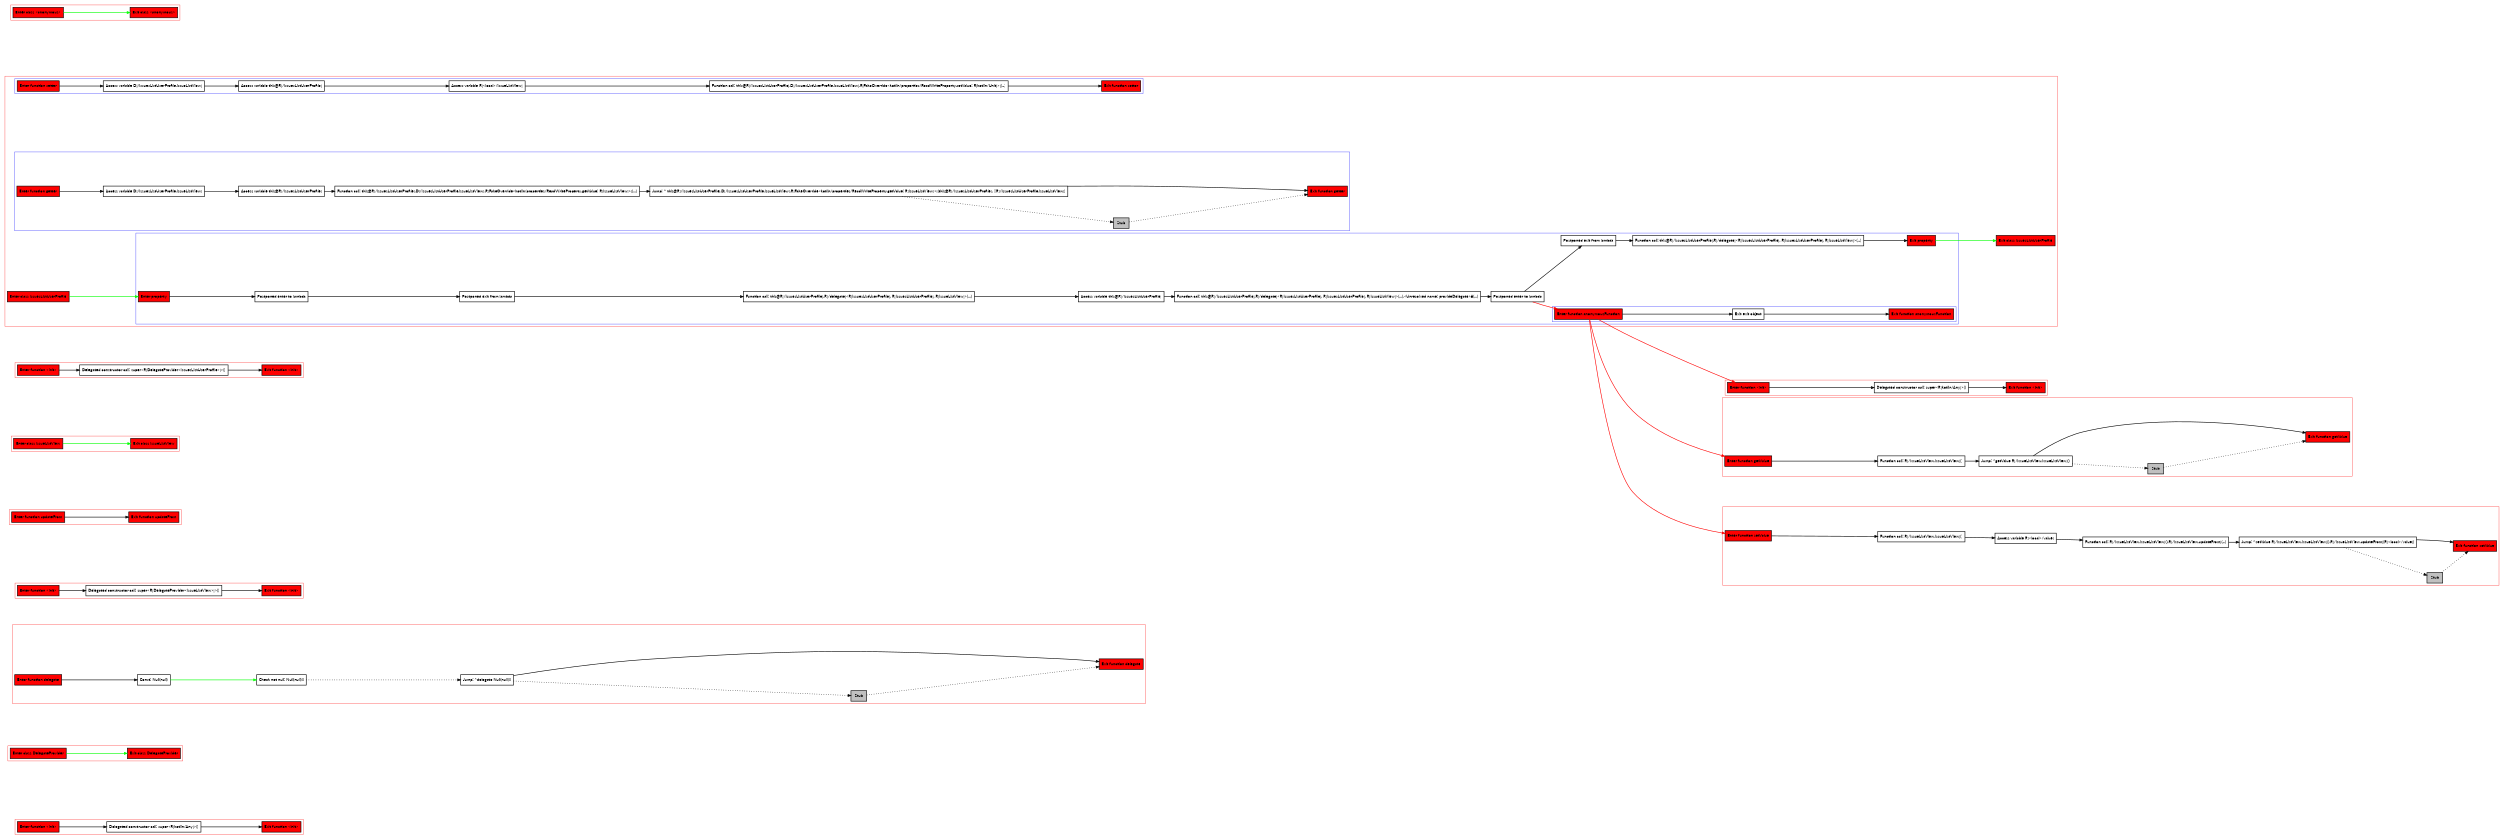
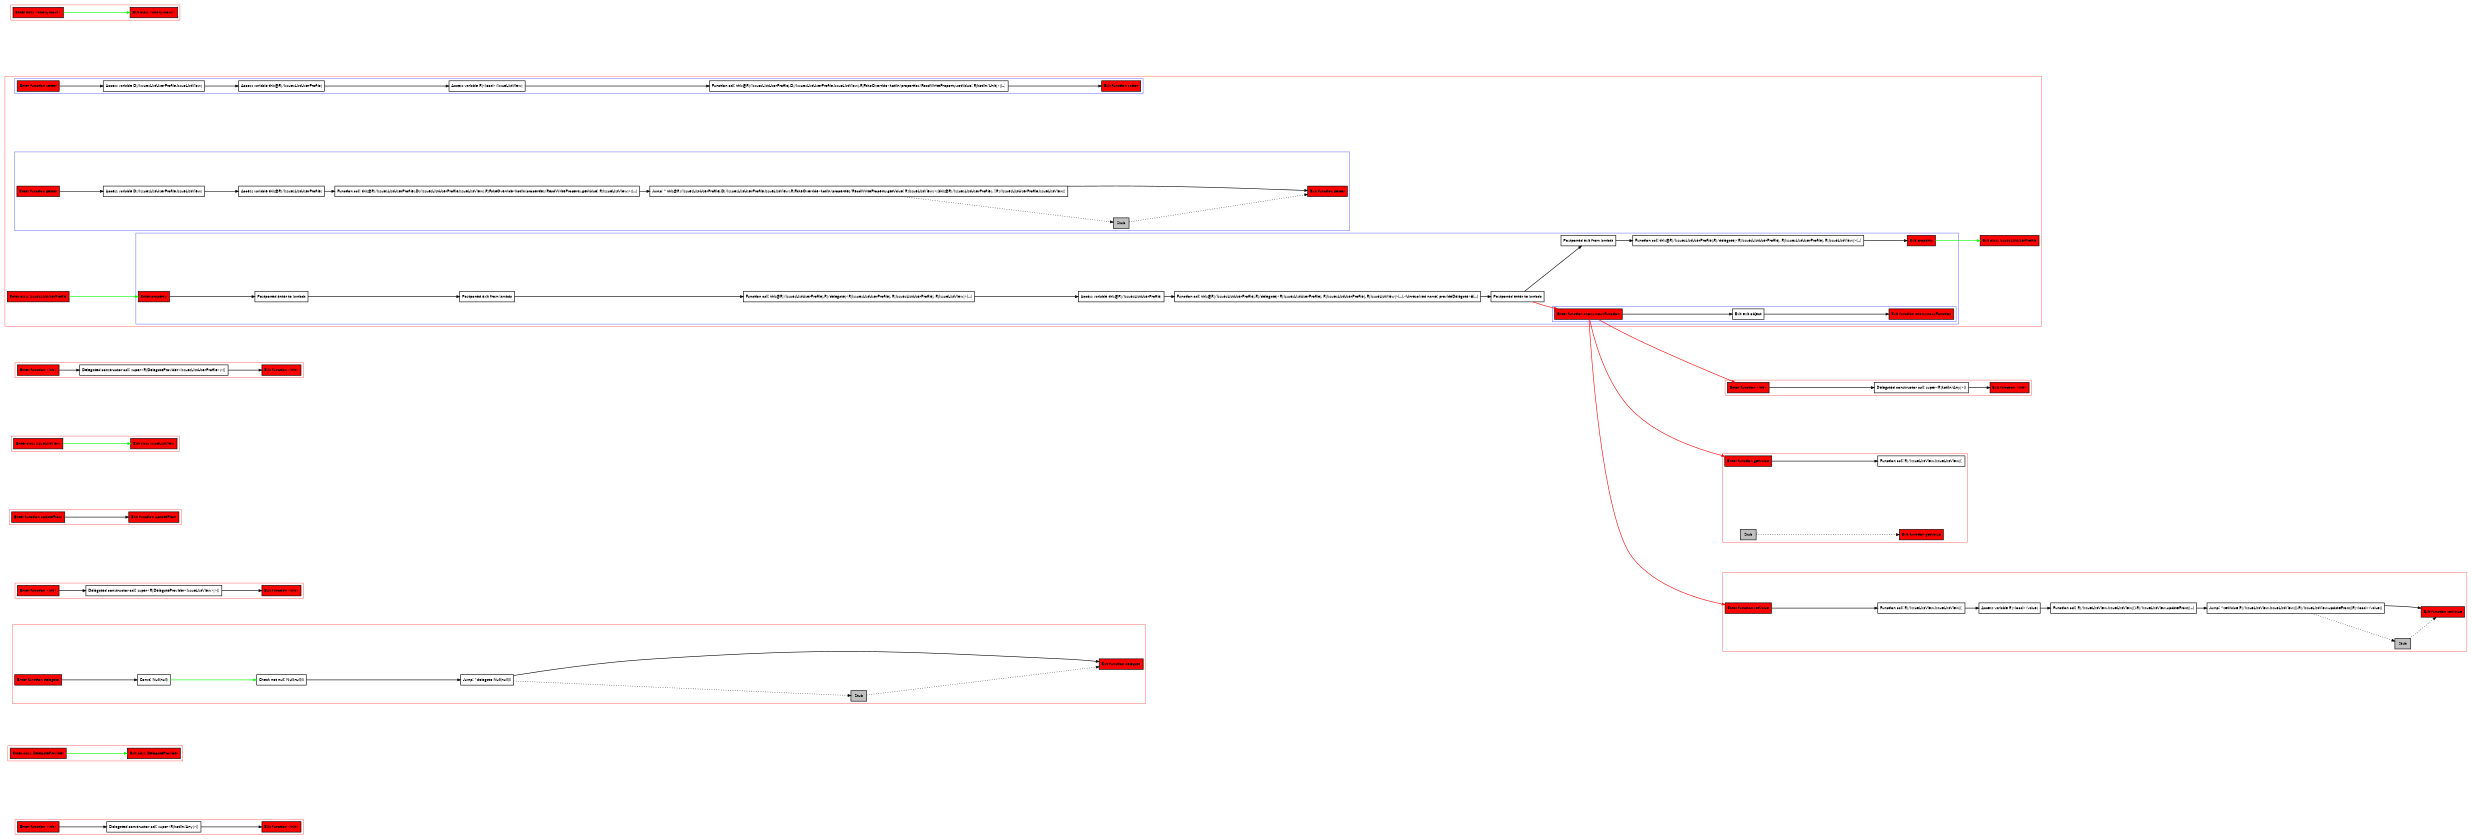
node "Jump: ^getValue R|/IssueListView.IssueListView|()": removed
edge "Check not null: Null(null)!!" -> "Jump: ^delegate Null(null)!!": style dotted -> solid
